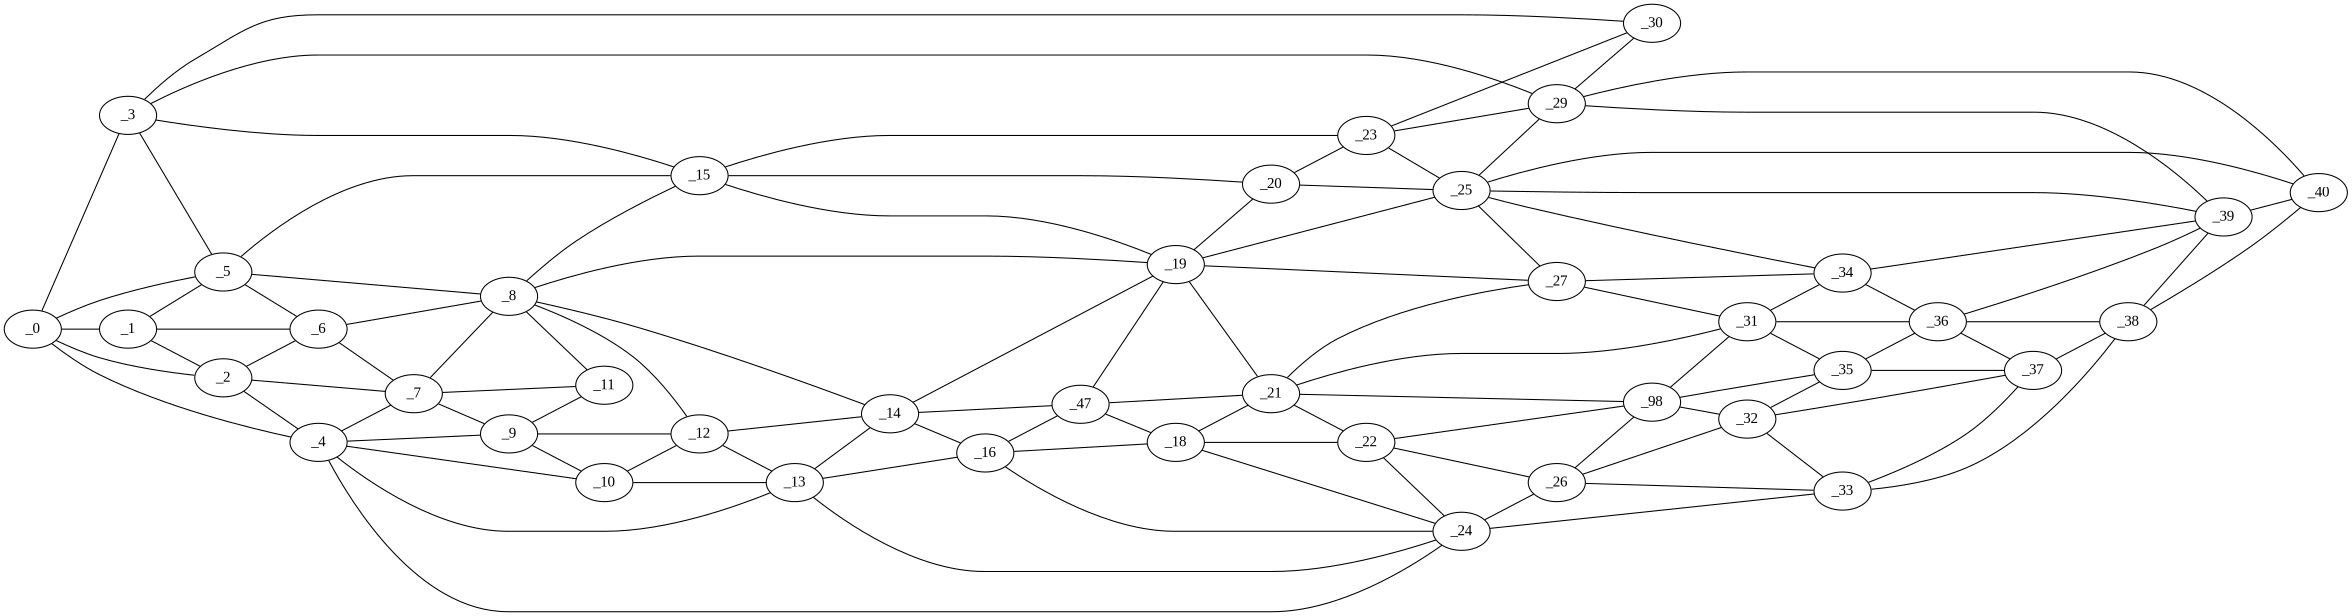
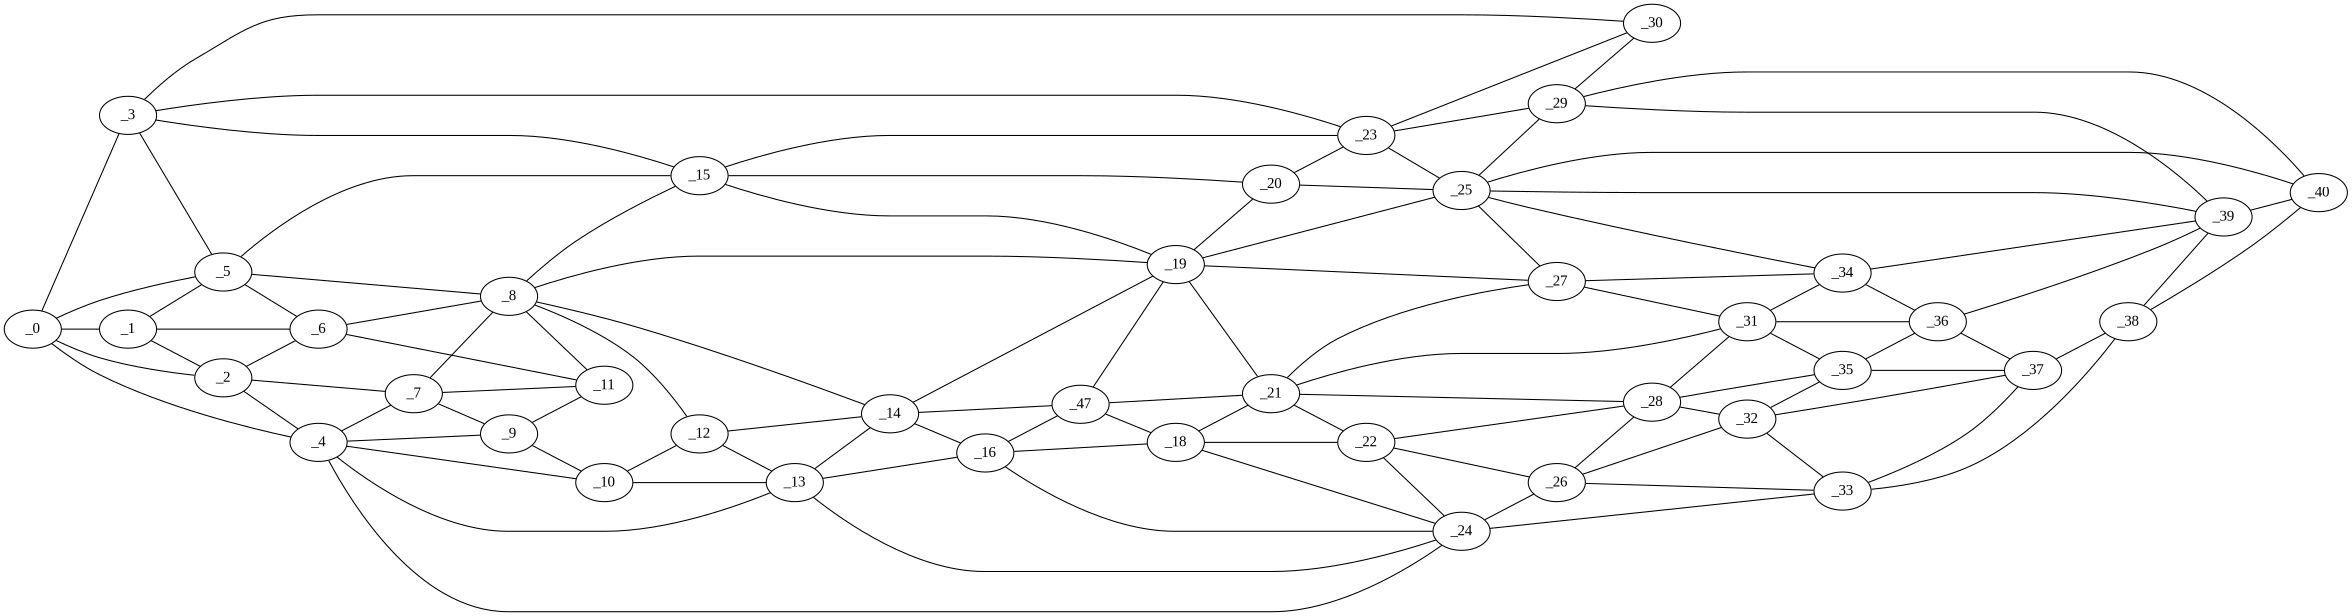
edge "_29" -- "_3": now "_23" -- "_3"
edge "_36" -- "_38": removed
edge "_6" -- "_7": now "_6" -- "_11"
node "_98": label "_98" -> "_28"
edge "_9" -- "_12": removed
